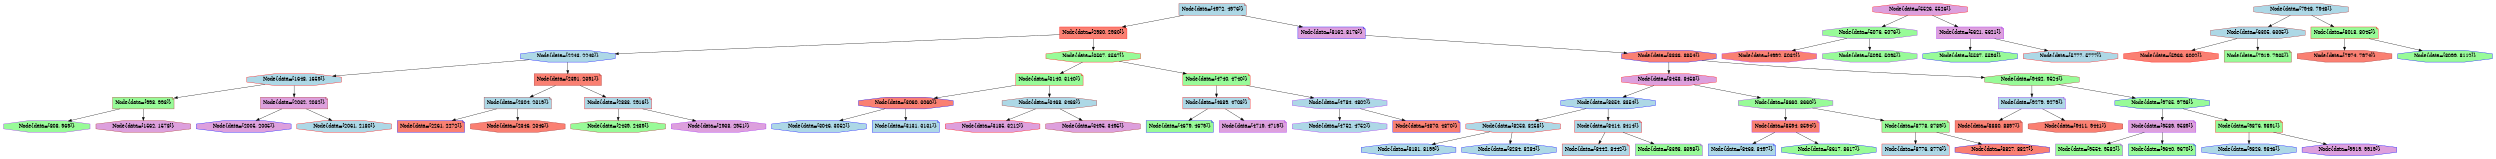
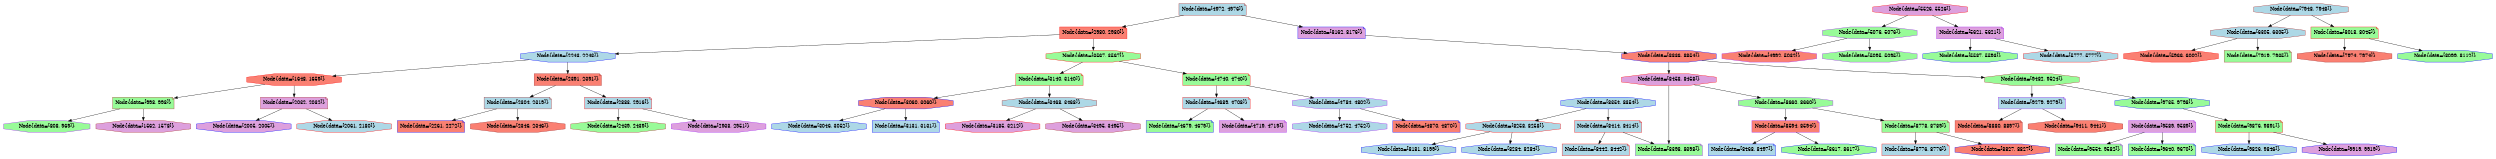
node "Node{data=[1648, 1659]}": fillcolor lightblue -> salmon
edge "Node{data=[8458, 8458]}" -> "Node{data=[8354, 8354]}": now "Node{data=[8458, 8458]}" -> "Node{data=[8398, 8398]}"
edge "Node{data=[9735, 9798]}" -> "Node{data=[9589, 9589]}": removed
